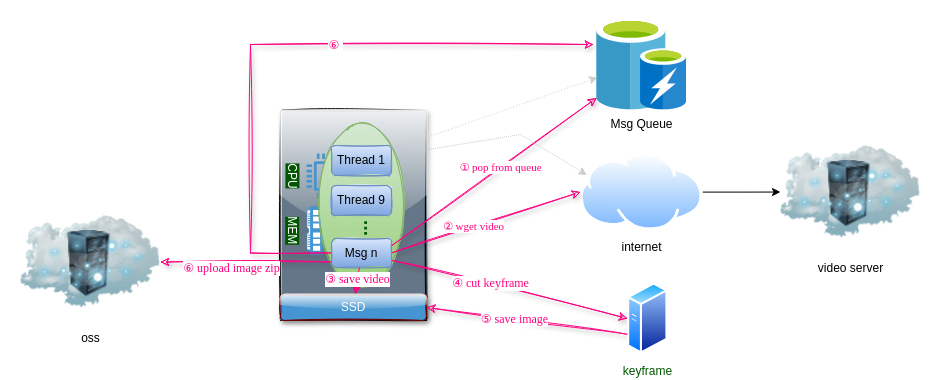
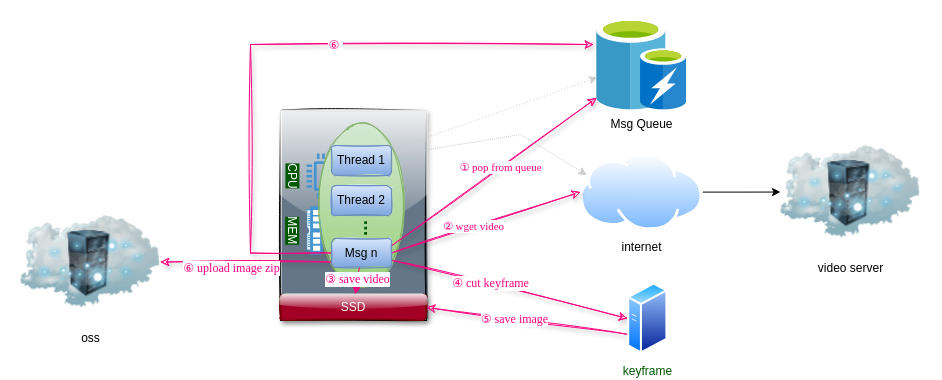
node "Thread 9": label "Thread 9" -> "Thread 2"
node "SSD": fillcolor #4495d1 -> #a20025
